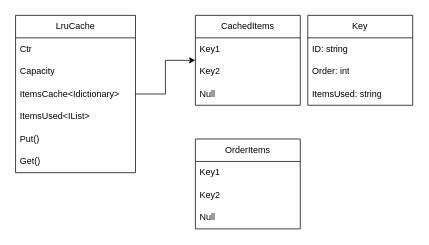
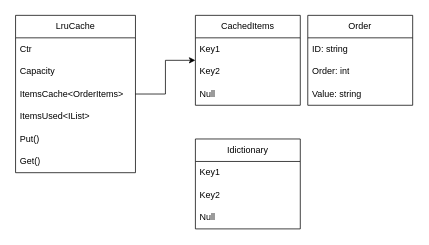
node "Key": label "Key" -> "Order"
node "ItemsCache<Idictionary>": label "ItemsCache<Idictionary>" -> "ItemsCache<OrderItems>"
node "ItemsUsed: string": label "ItemsUsed: string" -> "Value: string"
node "OrderItems": label "OrderItems" -> "Idictionary"
